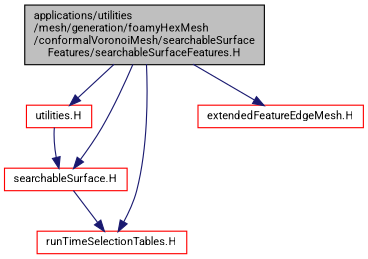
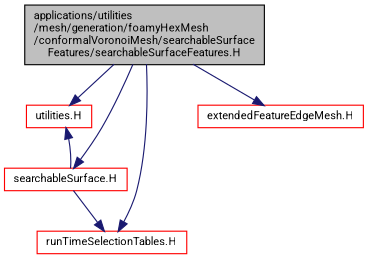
edge "utilities.H" -> "searchableSurface.H": reversed
